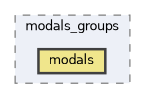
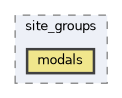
cluster "modals_groups": label "modals_groups" -> "site_groups"
